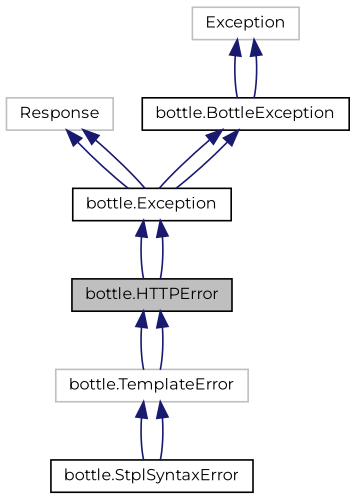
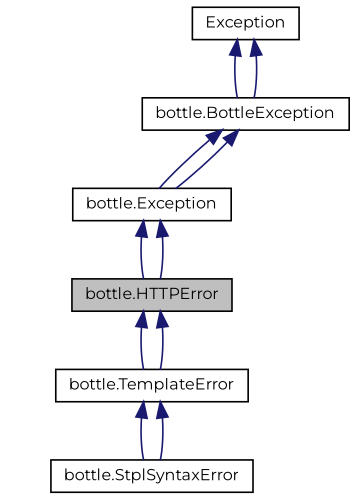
node "Exception": color grey75 -> black
node "Response": removed
node "bottle.TemplateError": color grey75 -> black
